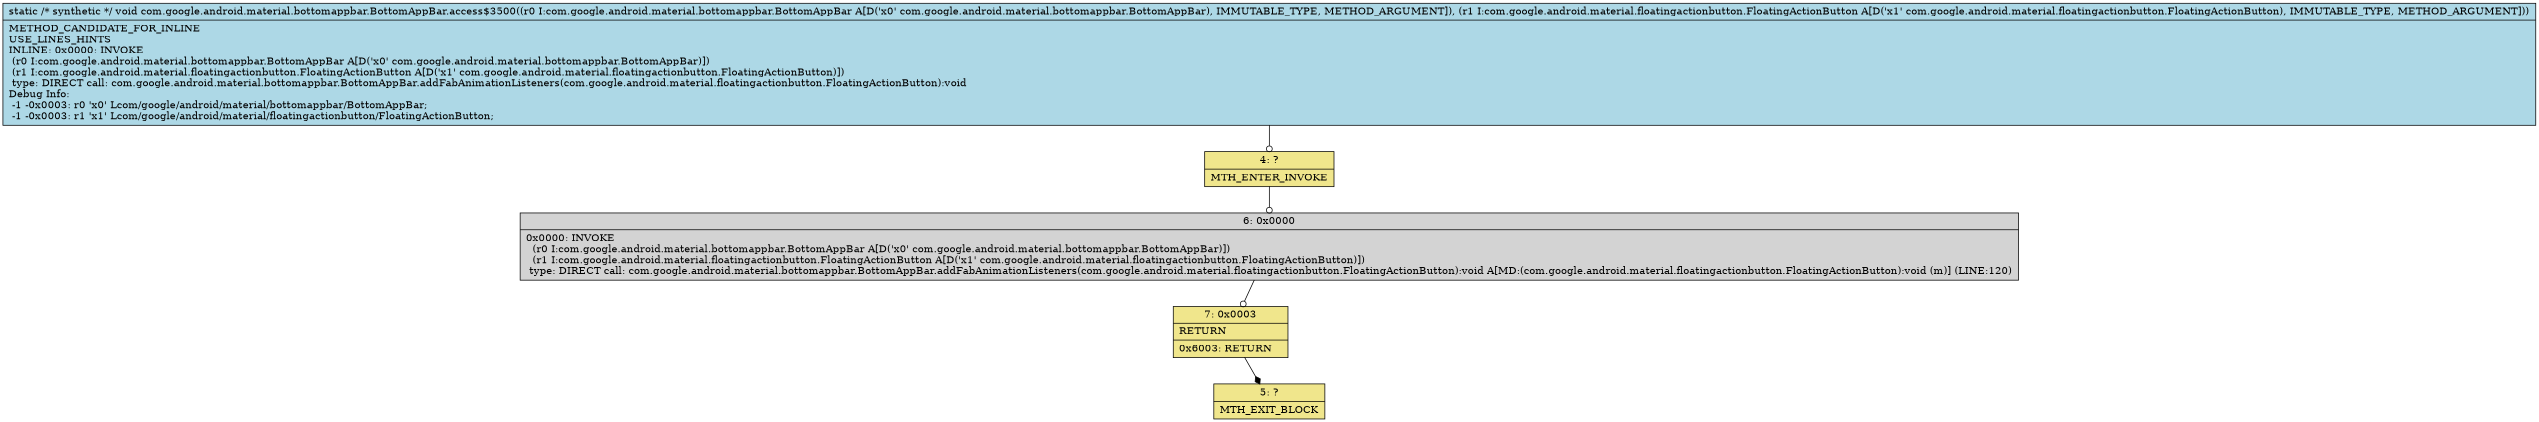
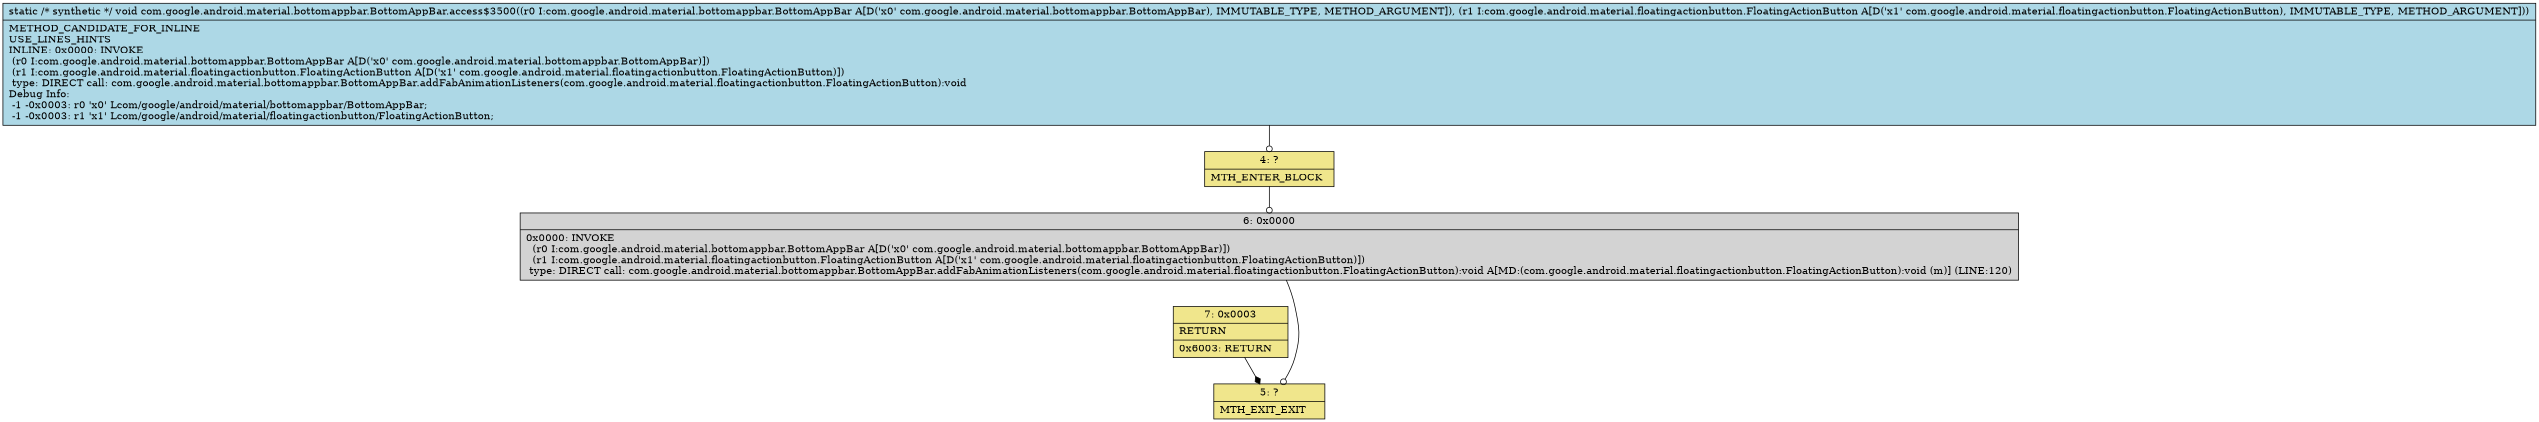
node "4: ?": text "MTH_ENTER_INVOKE" -> "MTH_ENTER_BLOCK"
edge "6: 0x0000" -> "7: 0x0003": now "6: 0x0000" -> "5: ?"
node "5: ?": text "MTH_EXIT_BLOCK" -> "MTH_EXIT_EXIT"
